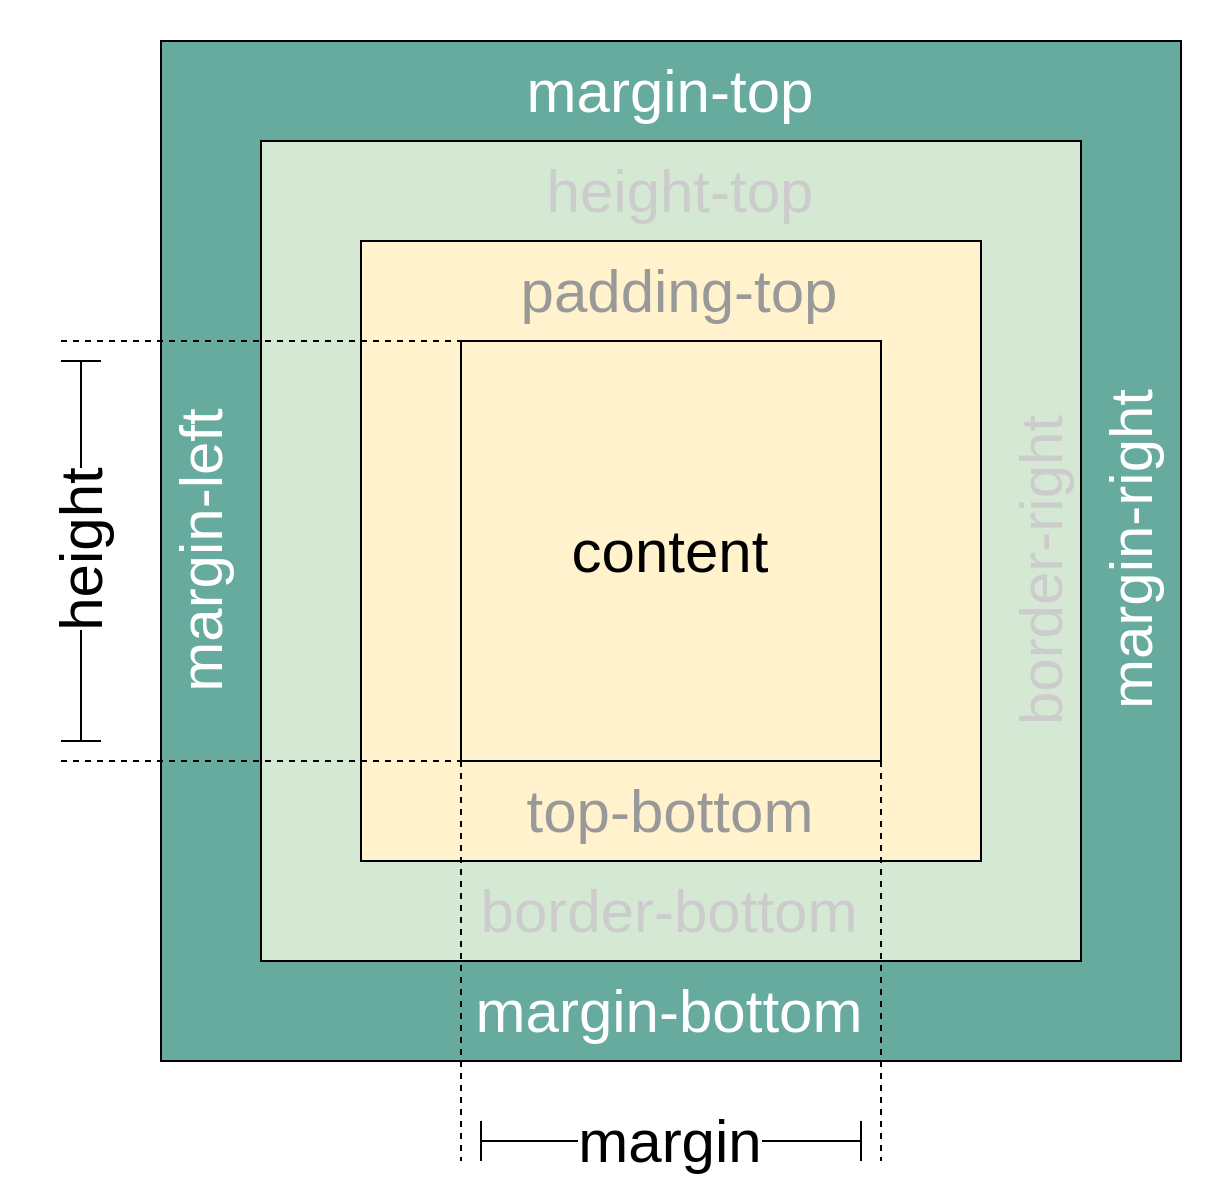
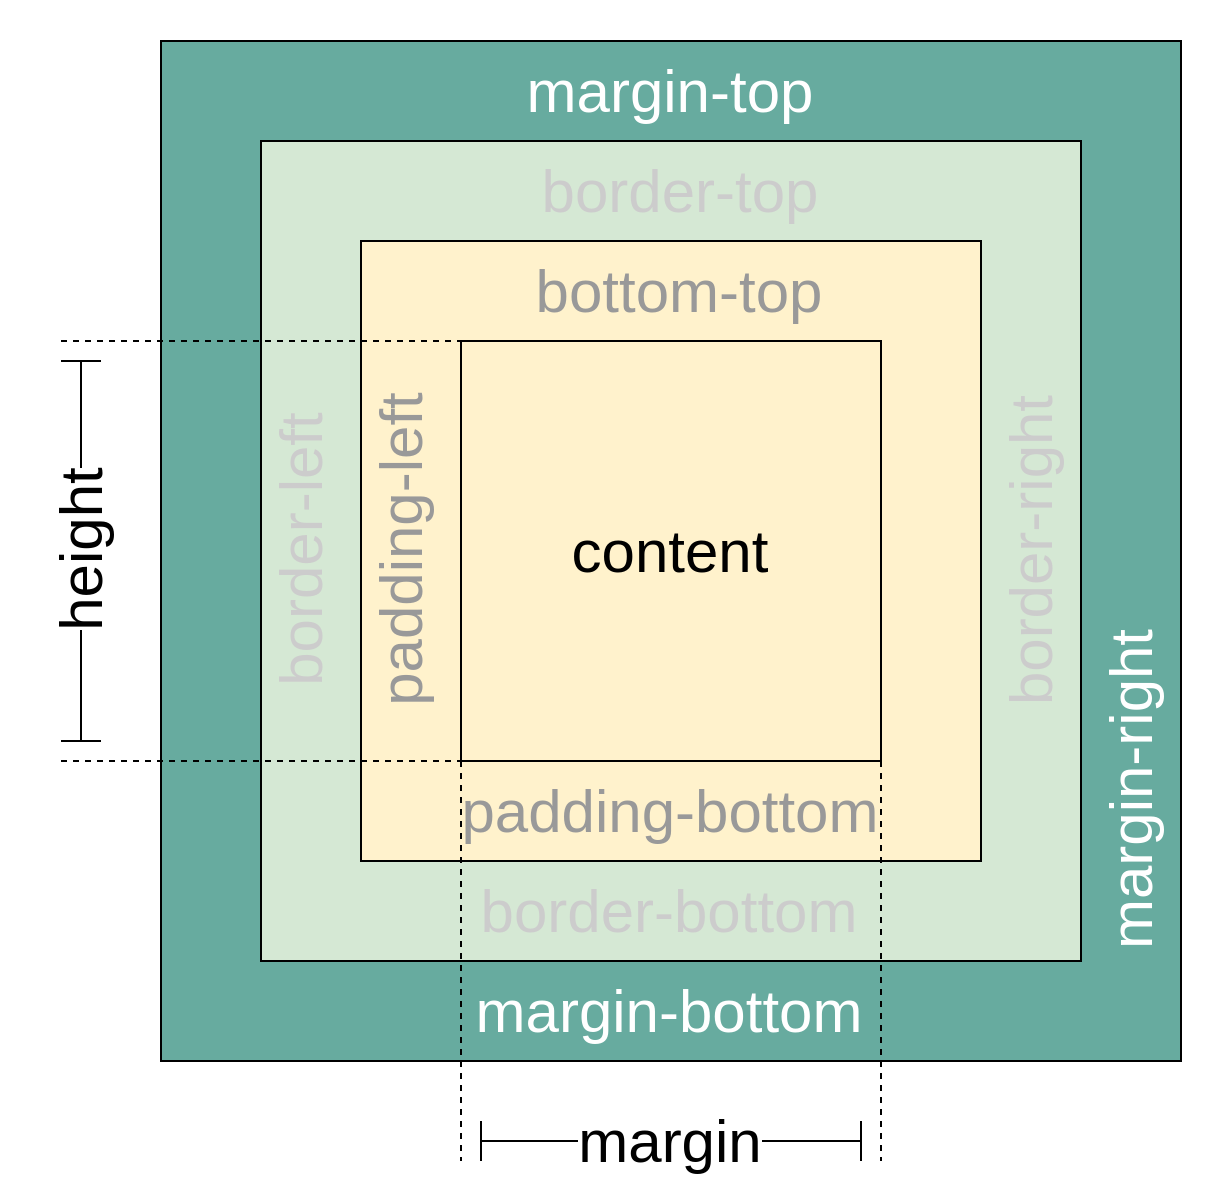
node "height-top": label "height-top" -> "border-top"
node "padding-top": label "padding-top" -> "bottom-top"
node "margin-left": removed
node "border-left": added
node "padding-left": added
node "margin-right": moved (1131, 551) -> (1131, 791)
node "border-right": moved (1041, 571) -> (1031, 551)
node "top-bottom": label "top-bottom" -> "padding-bottom"
